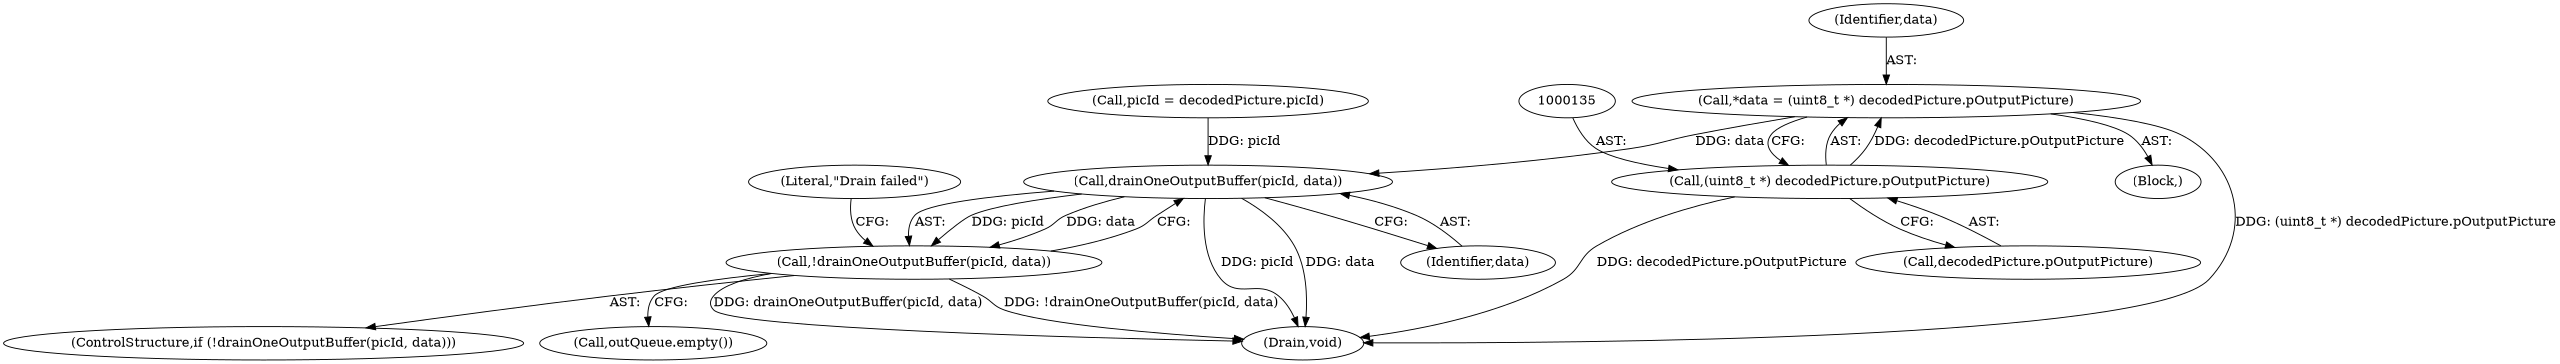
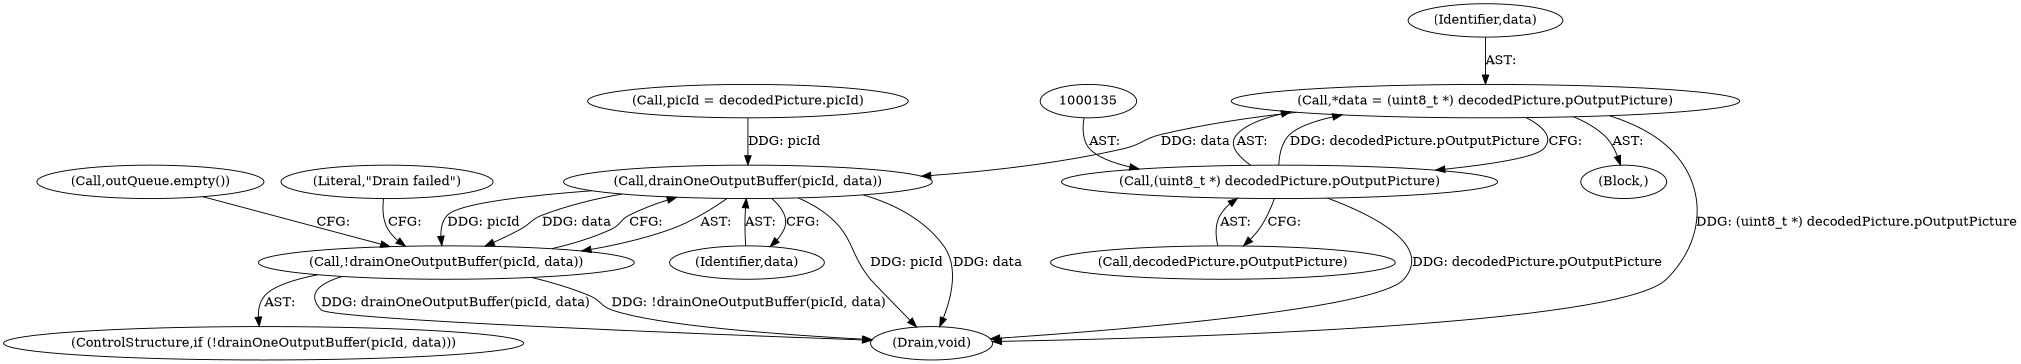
edge "(Call,!drainOneOutputBuffer(picId, data))" -> "(Call,outQueue.empty())": reversed
